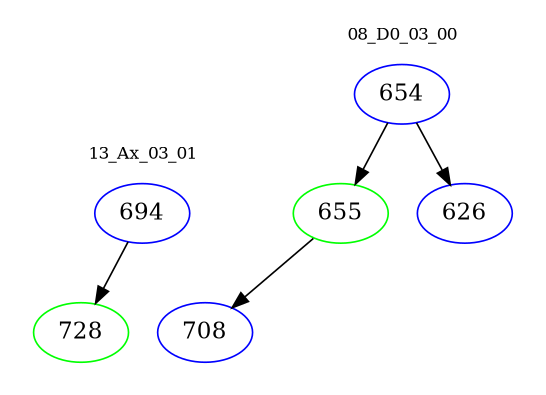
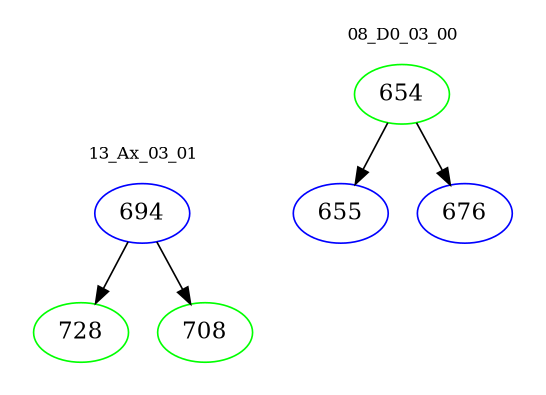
node "654": color blue -> green
node "655": color green -> blue
node "626": label "626" -> "676"
edge "655" -> "708": now "694" -> "708"
node "708": color blue -> green
